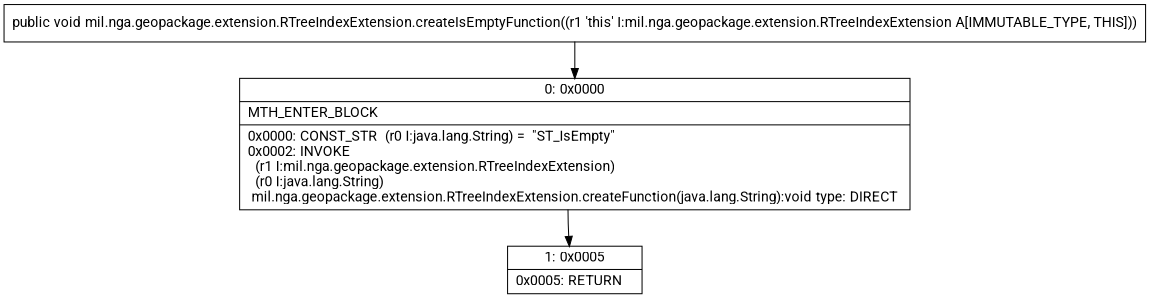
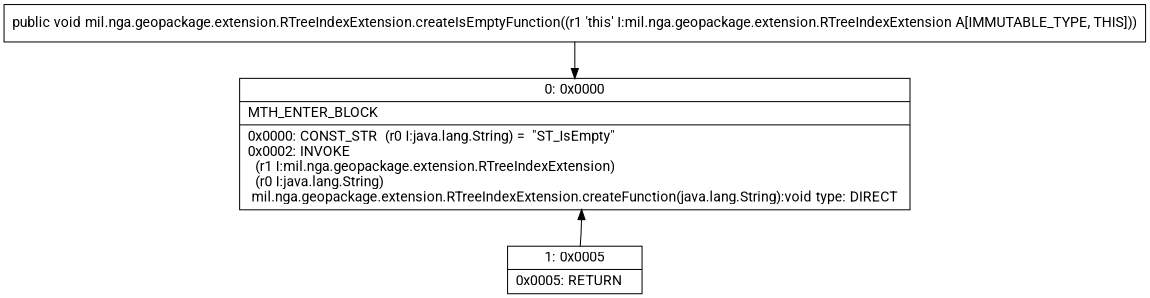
edge "0: 0x0000" -> "1: 0x0005": reversed
